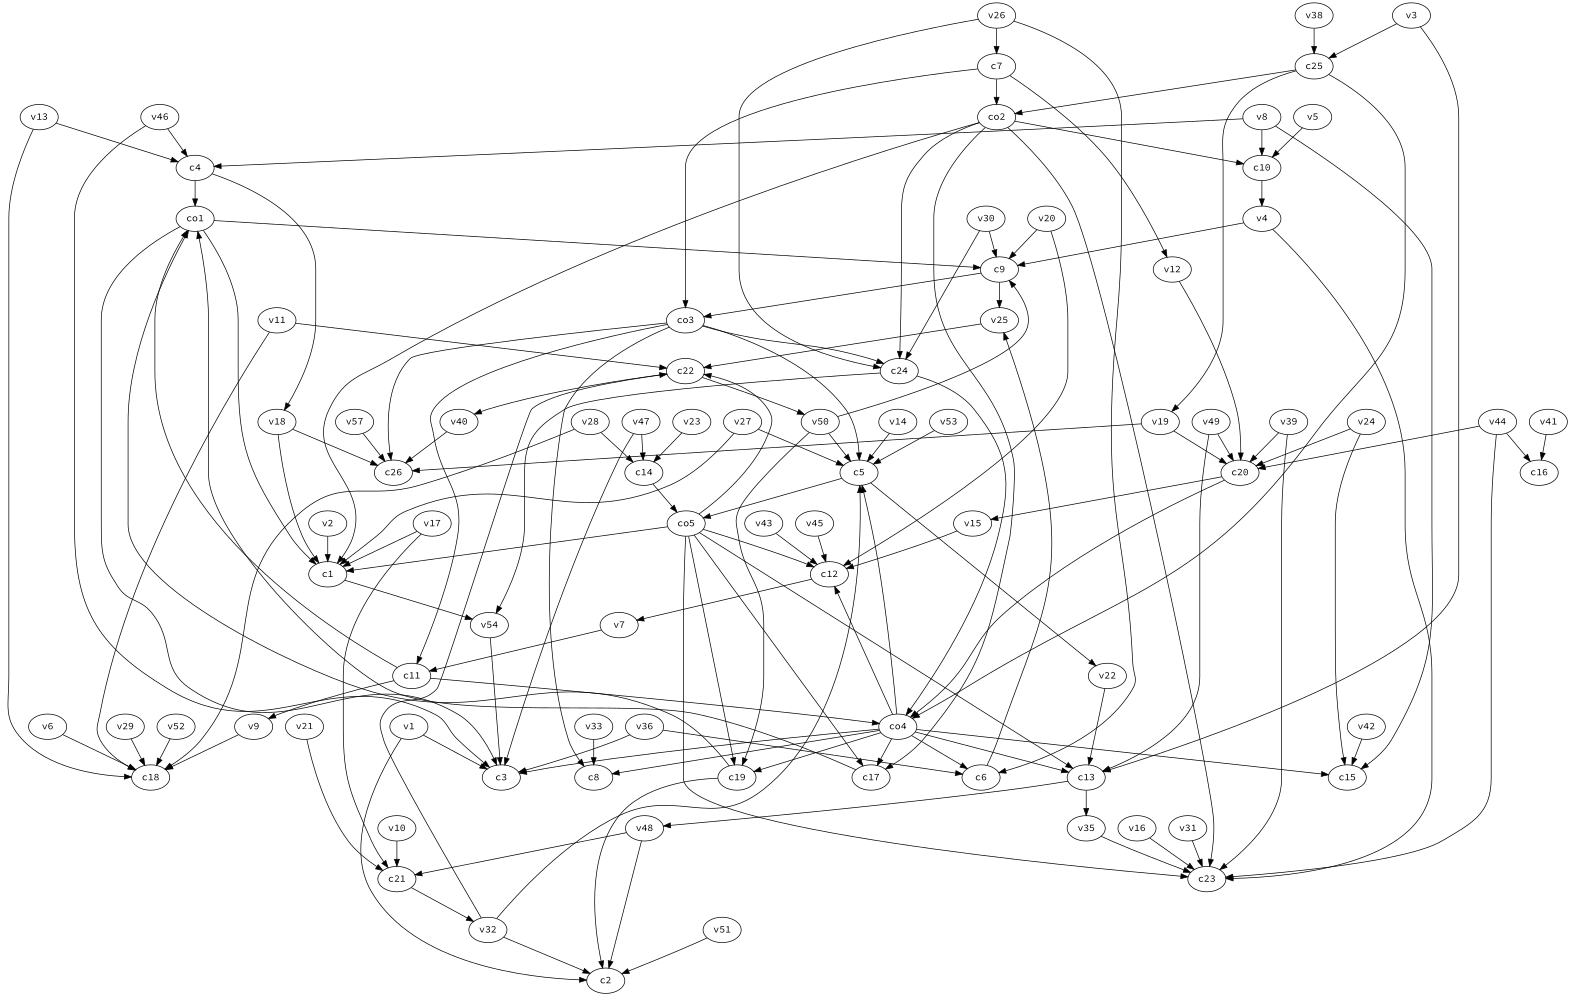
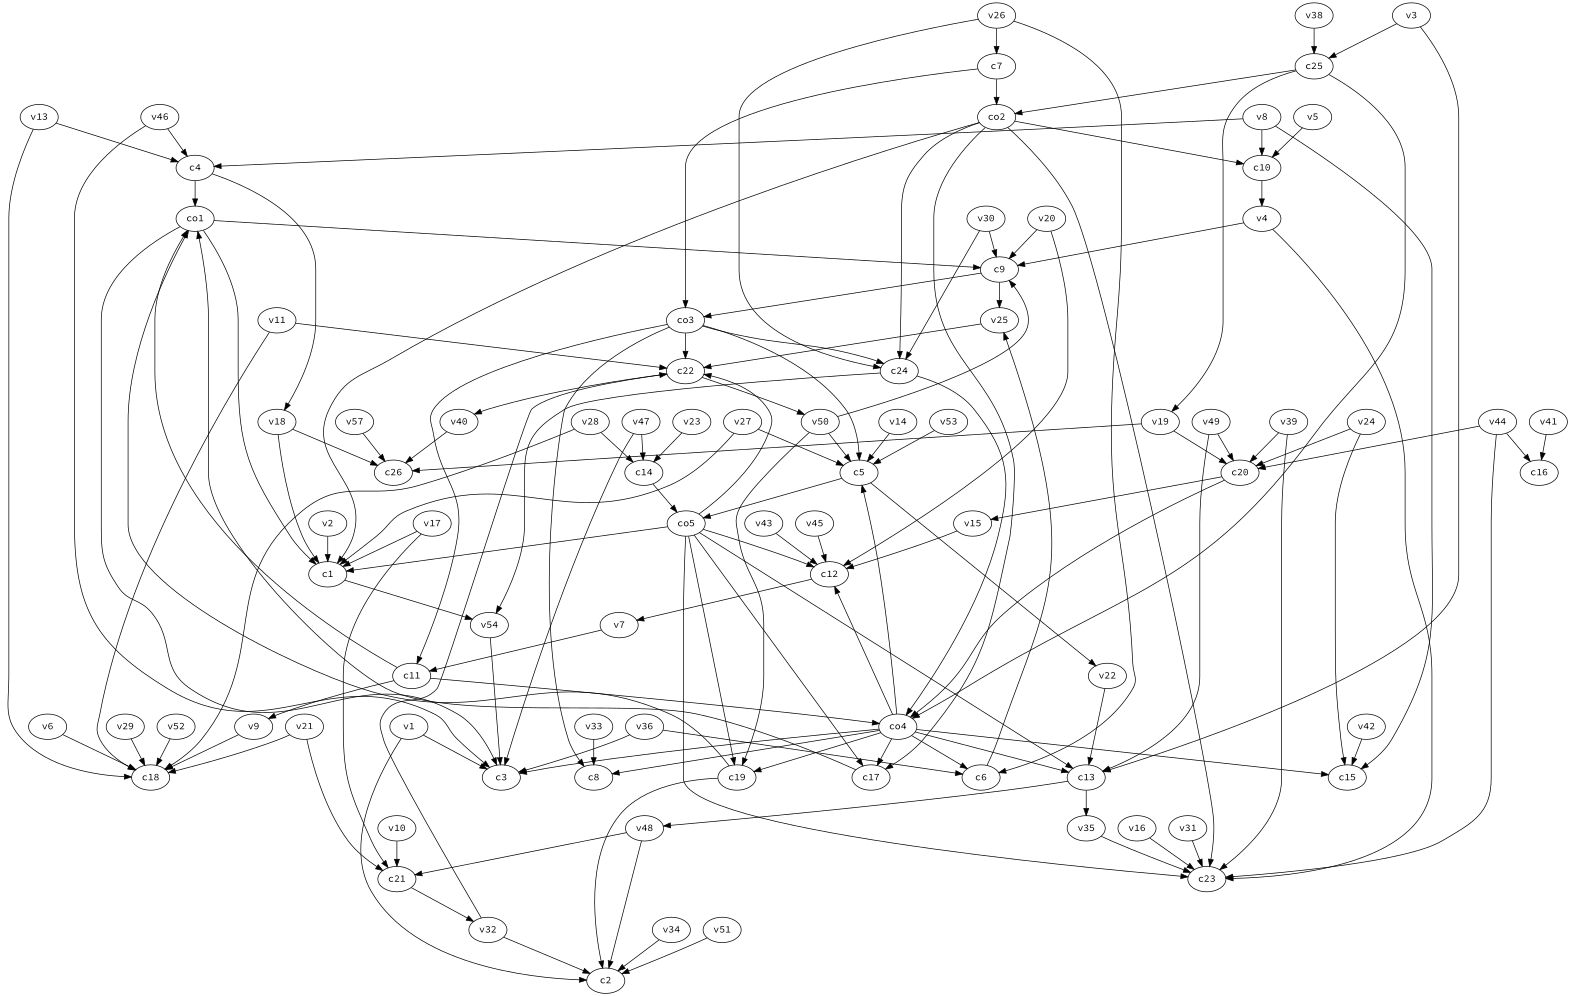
node "v12": removed
edge "co3" -> "c26": now "co3" -> "c22"
edge "v21" -> "c18": added
edge "v32" -> "c5": removed
node "v34": added
